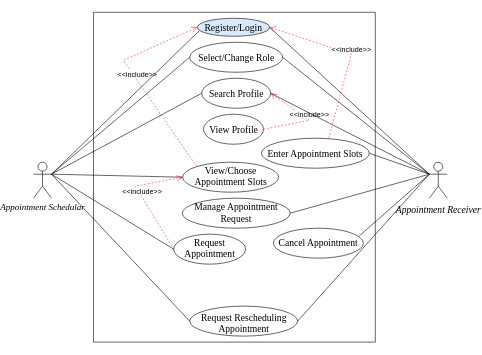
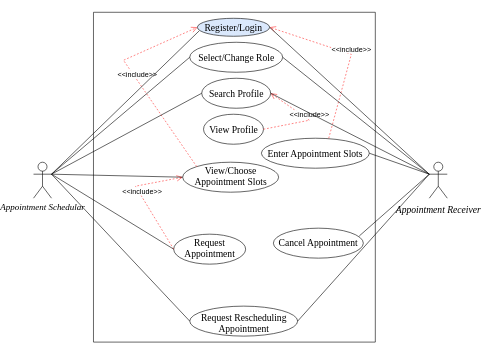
edge "Appointment Receiver" -- "Manage Appointment Request": removed
node "Manage Appointment Request": removed
